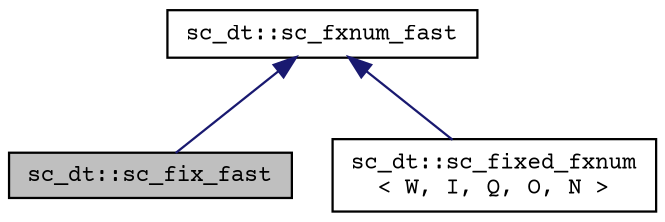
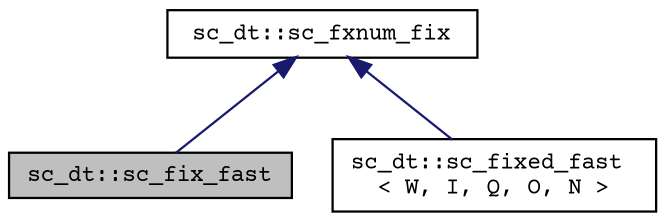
node "sc_dt::sc_fxnum_fast": label "sc_dt::sc_fxnum_fast" -> "sc_dt::sc_fxnum_fix"
node "sc_dt::sc_fixed_fxnum < W, I, Q, O, N >": label "sc_dt::sc_fixed_fxnum < W, I, Q, O, N >" -> "sc_dt::sc_fixed_fast < W, I, Q, O, N >"
